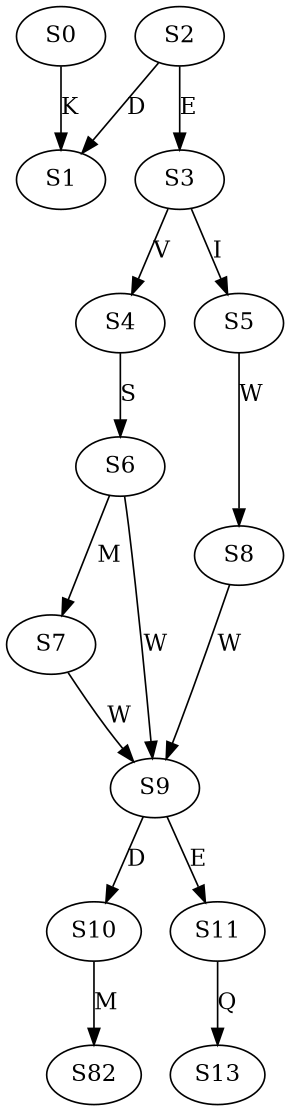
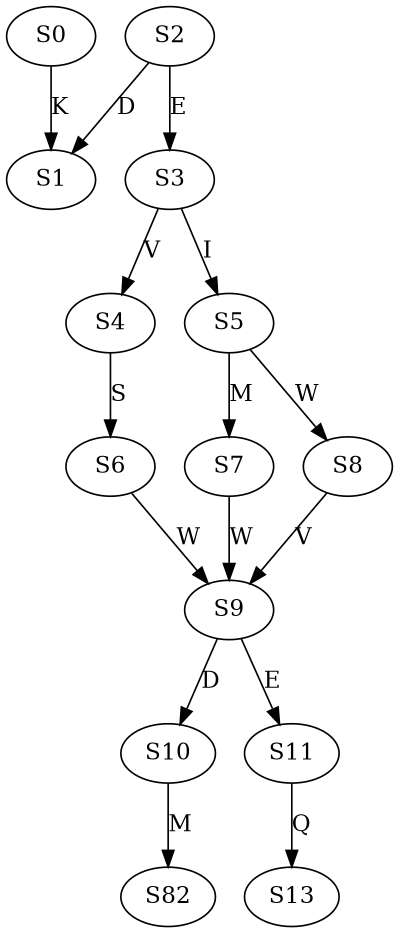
edge "S6" -> "S7": now "S5" -> "S7"
edge "S8" -> "S9": label "W" -> "V"
